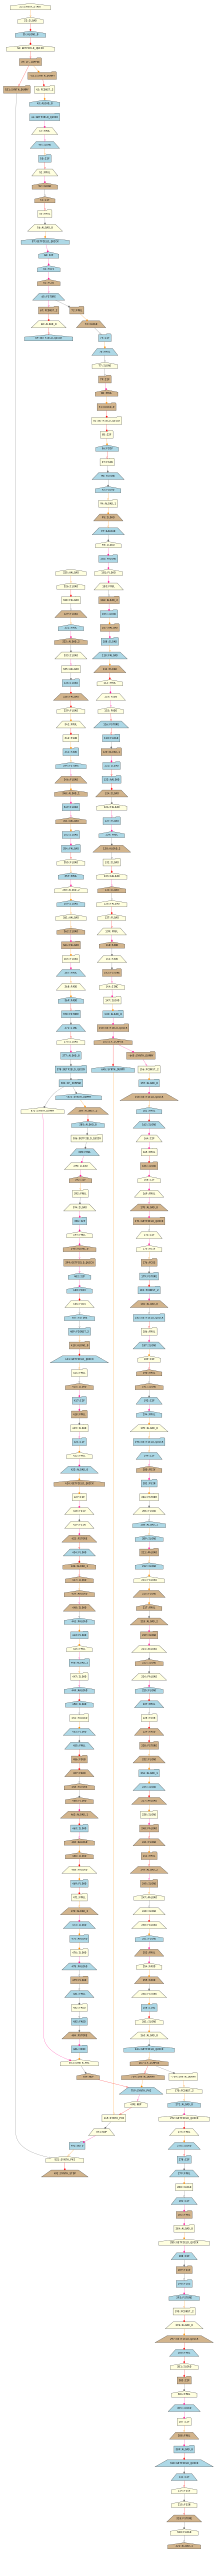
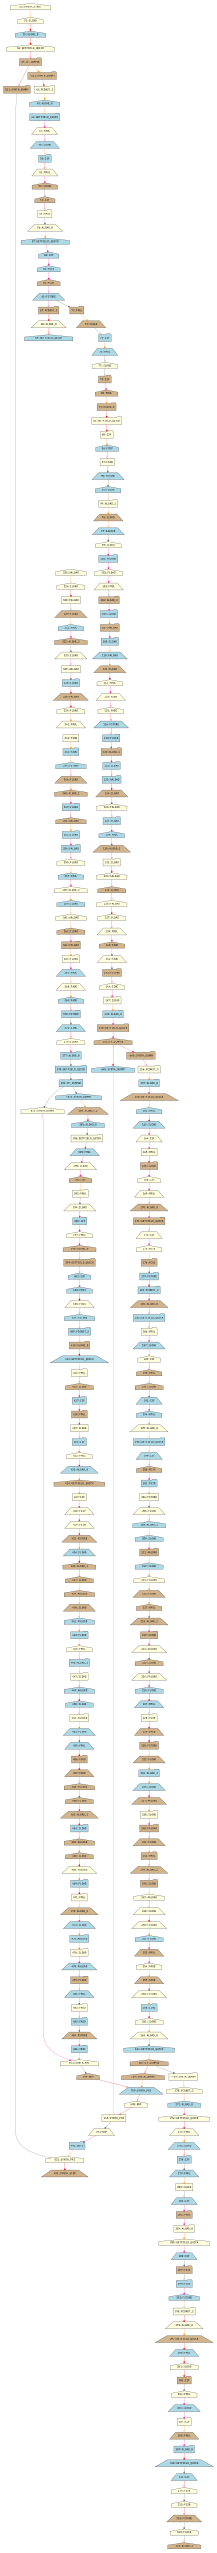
edge "43:ALOAD_0" -> "44:GETFIELD_QUICK": added
edge "341:FMUL" -> "342:FSUB": removed
